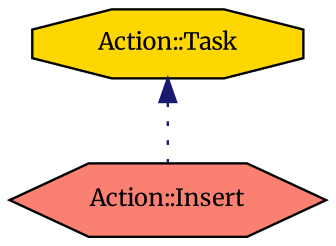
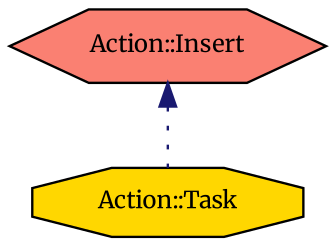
edge "Action::Insert" -> "Action::Task": reversed
